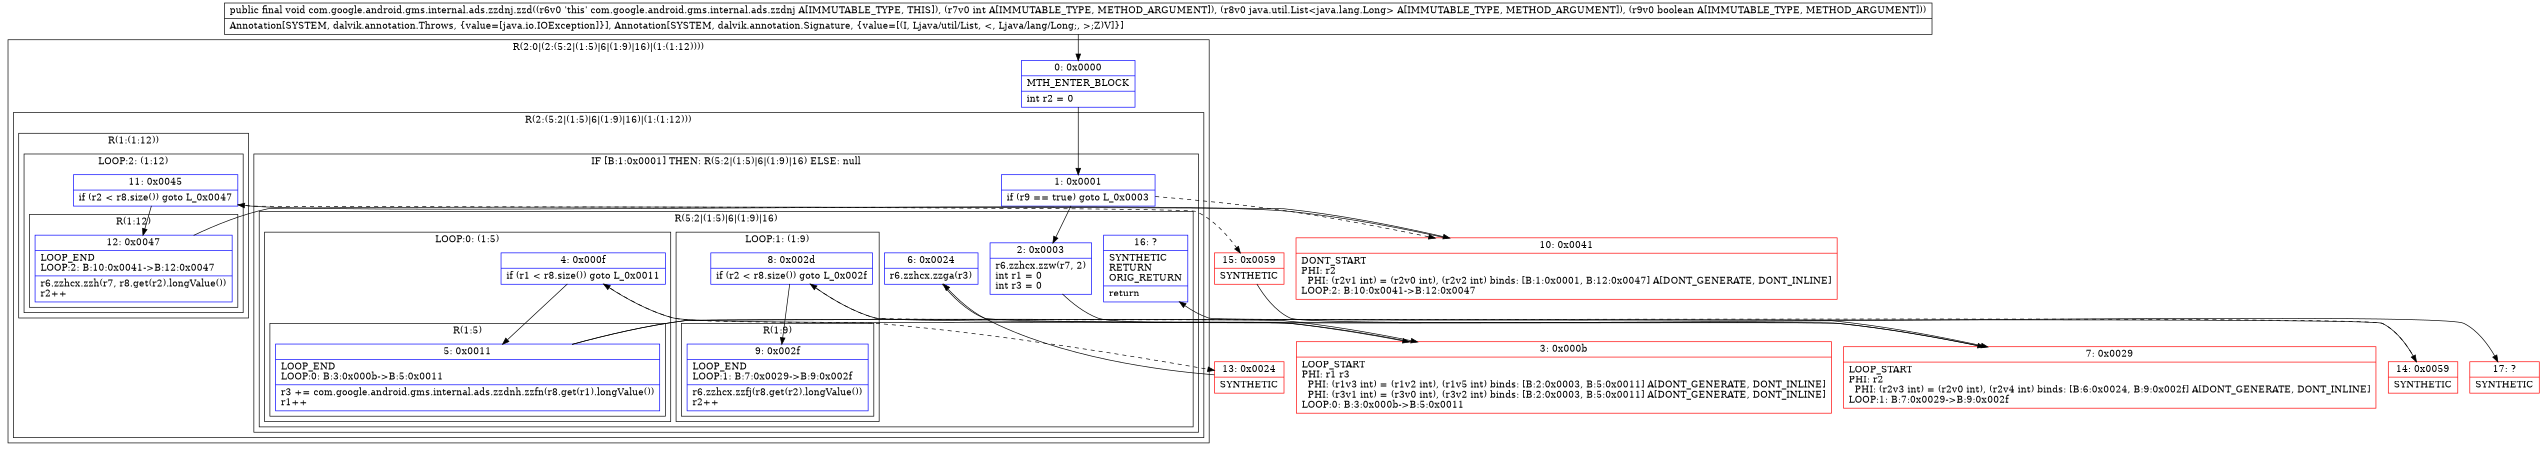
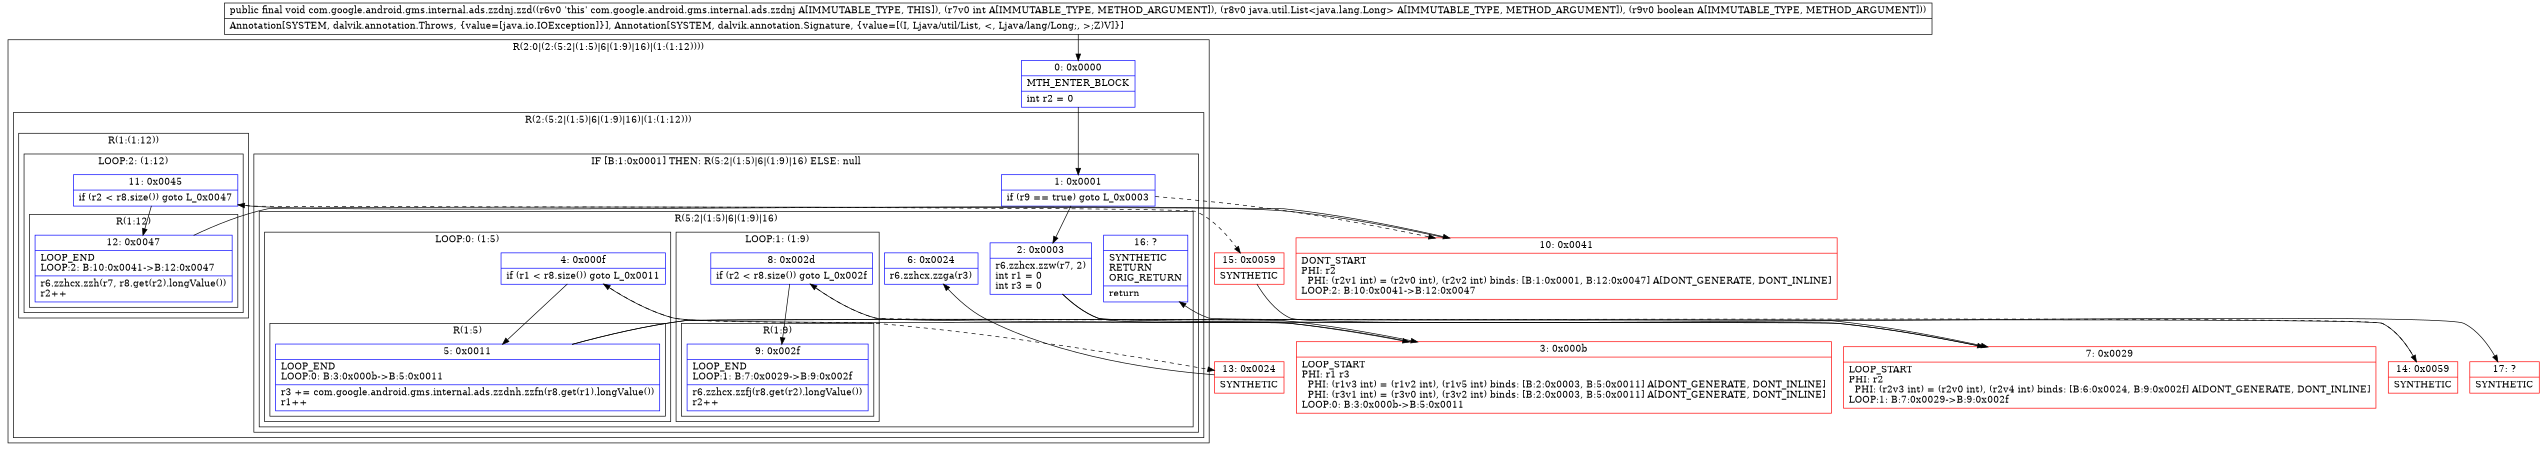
edge "6: 0x0024" -> "7: 0x0029": now "2: 0x0003" -> "7: 0x0029"
